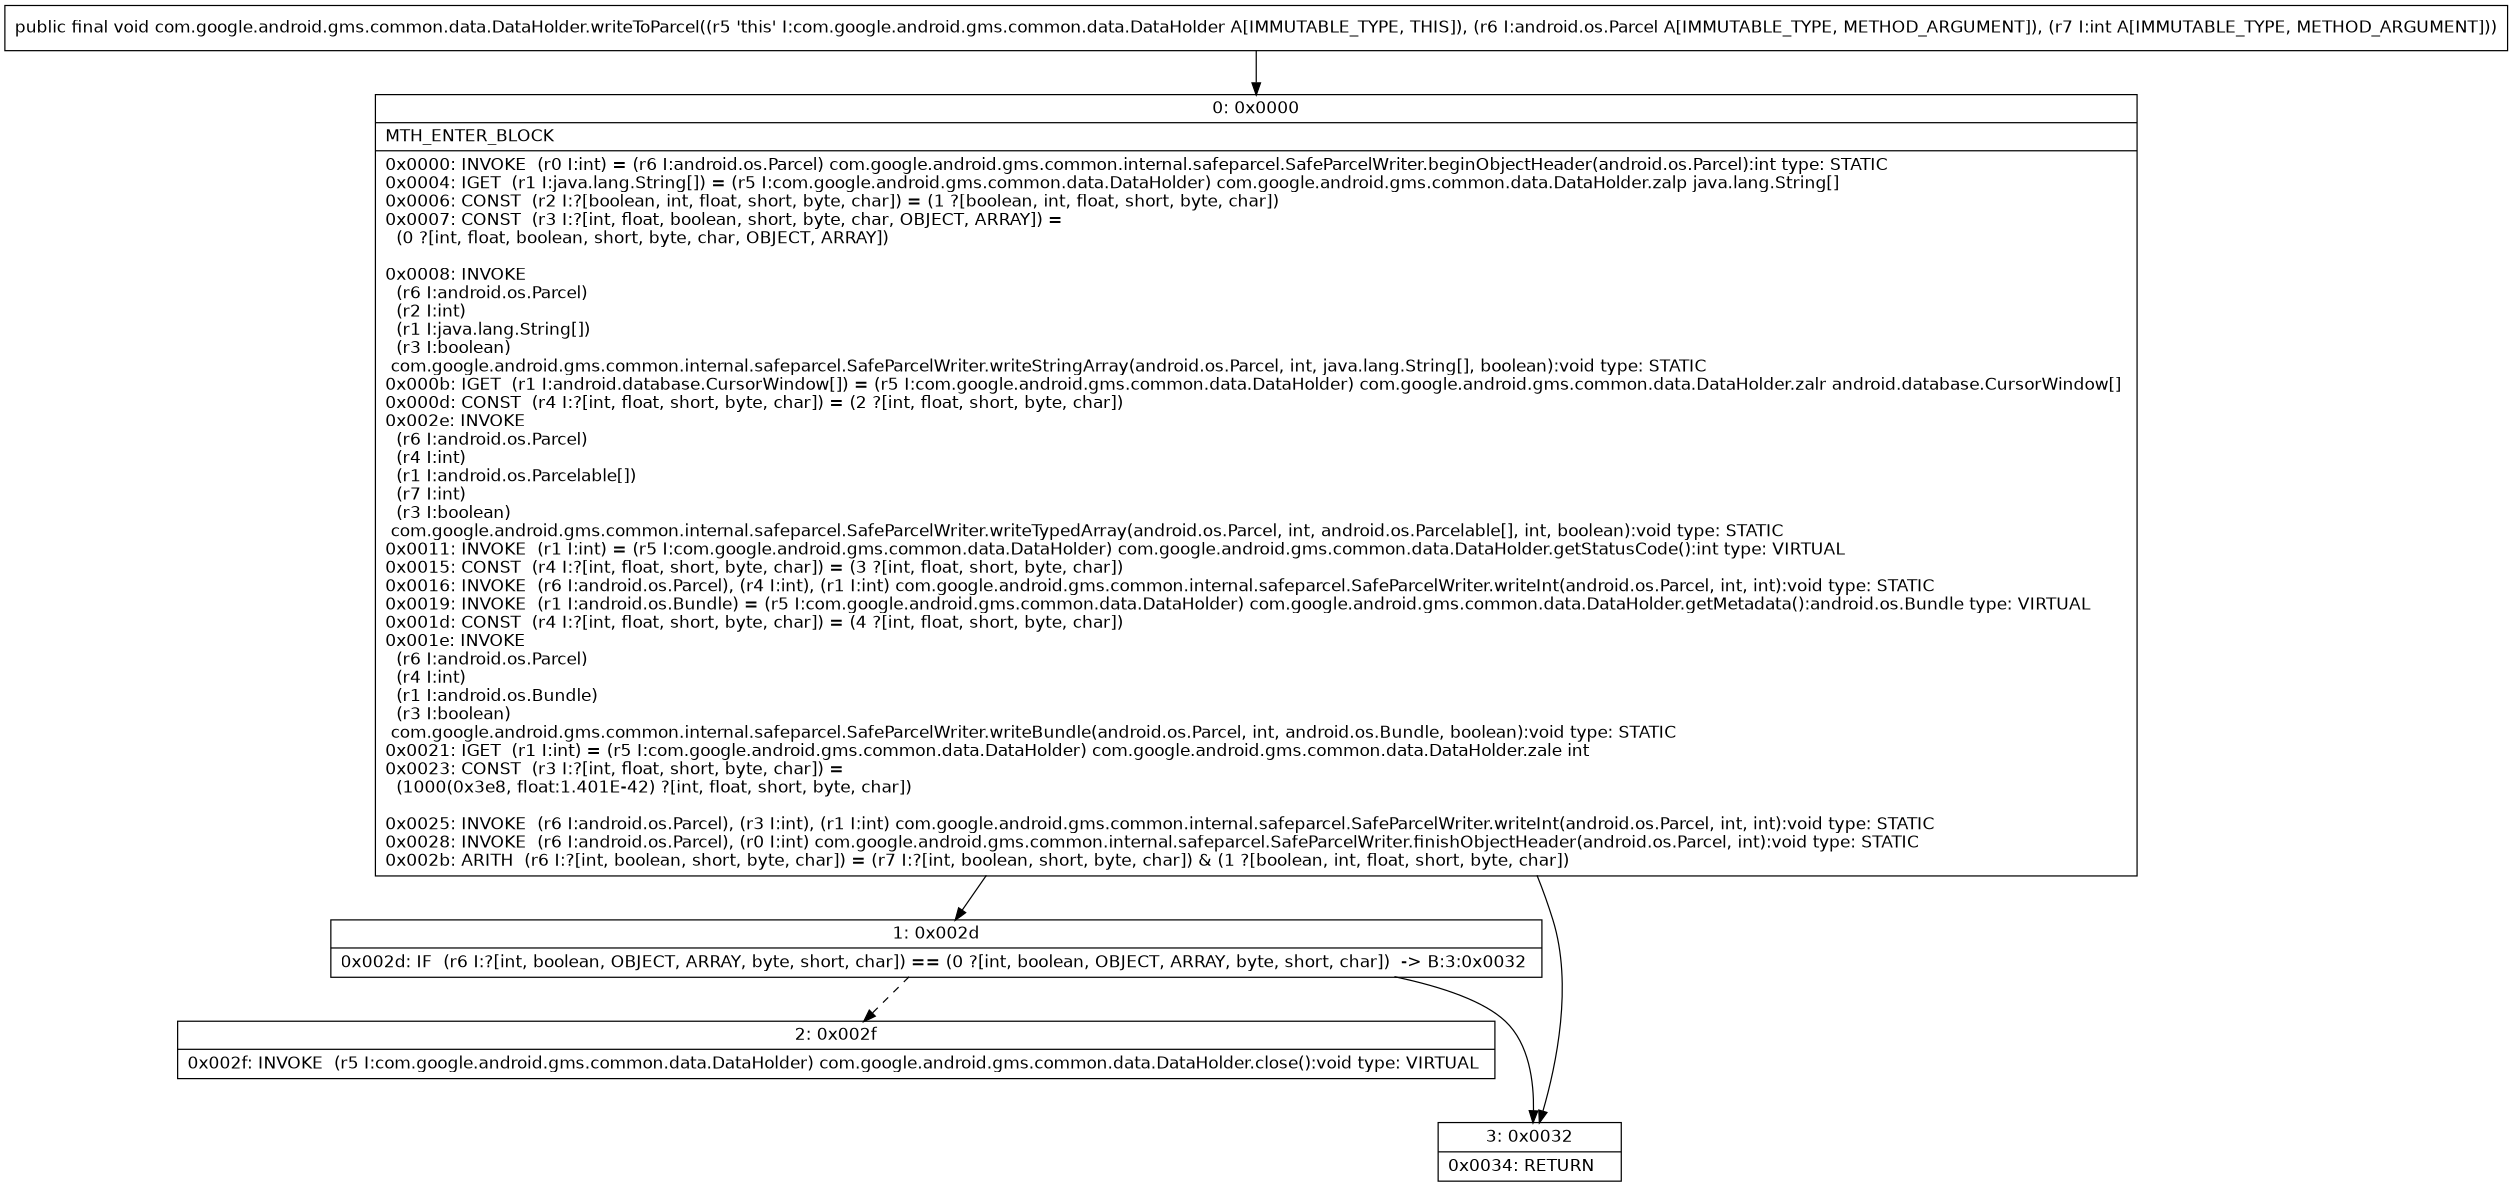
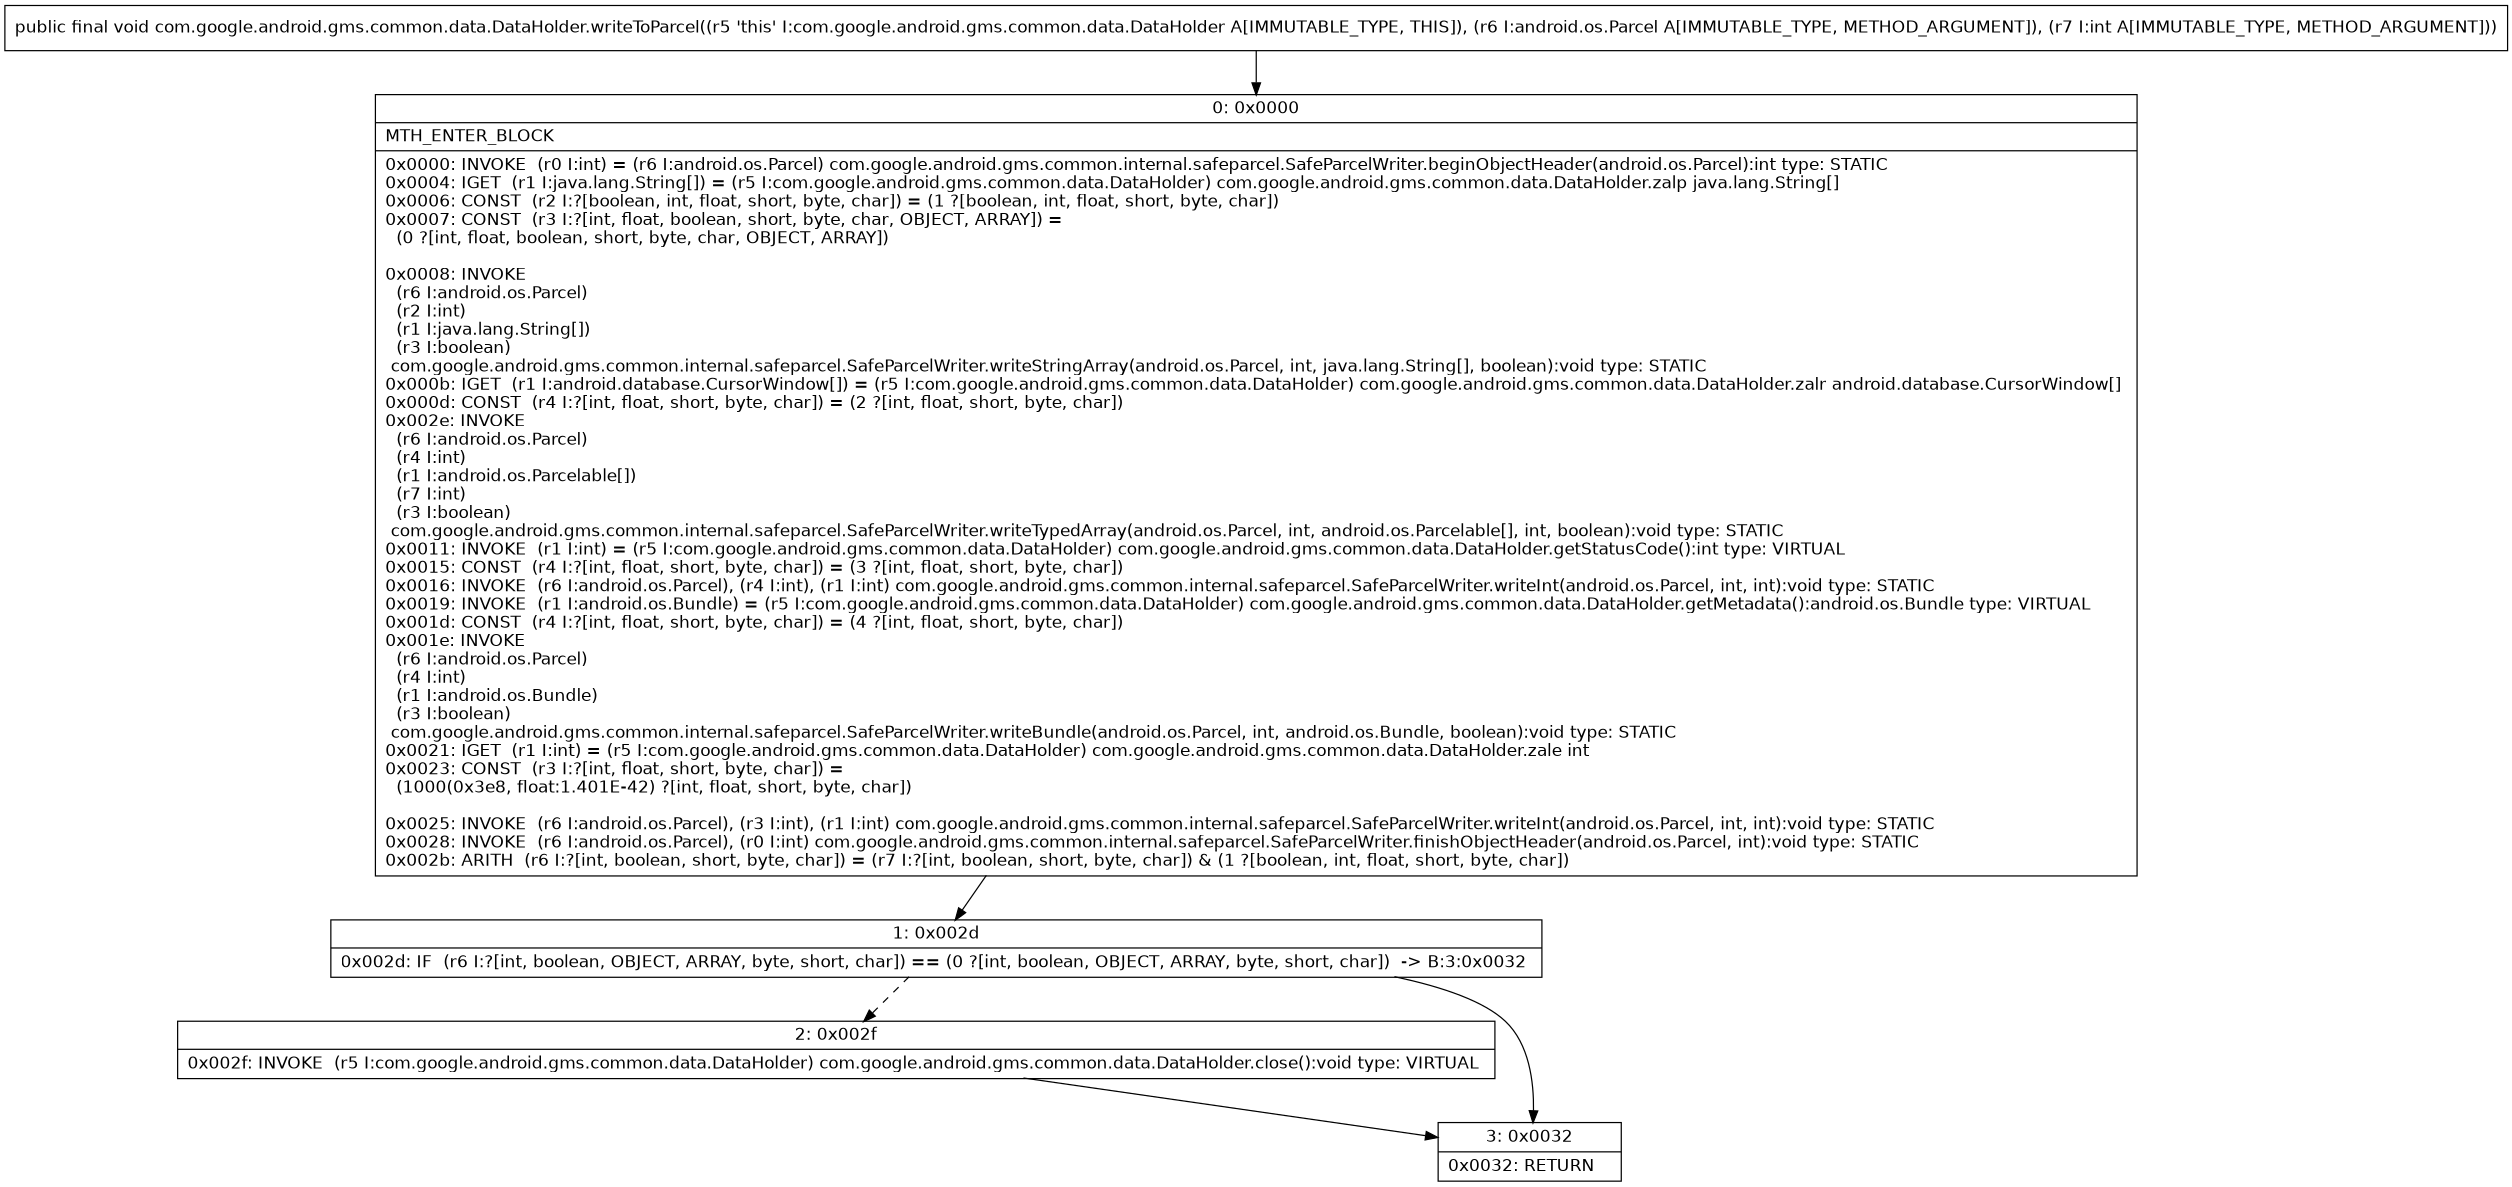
edge "0: 0x0000" -> "3: 0x0032": now "2: 0x002f" -> "3: 0x0032"
node "3: 0x0032": text "0x0034: RETURN" -> "0x0032: RETURN"
